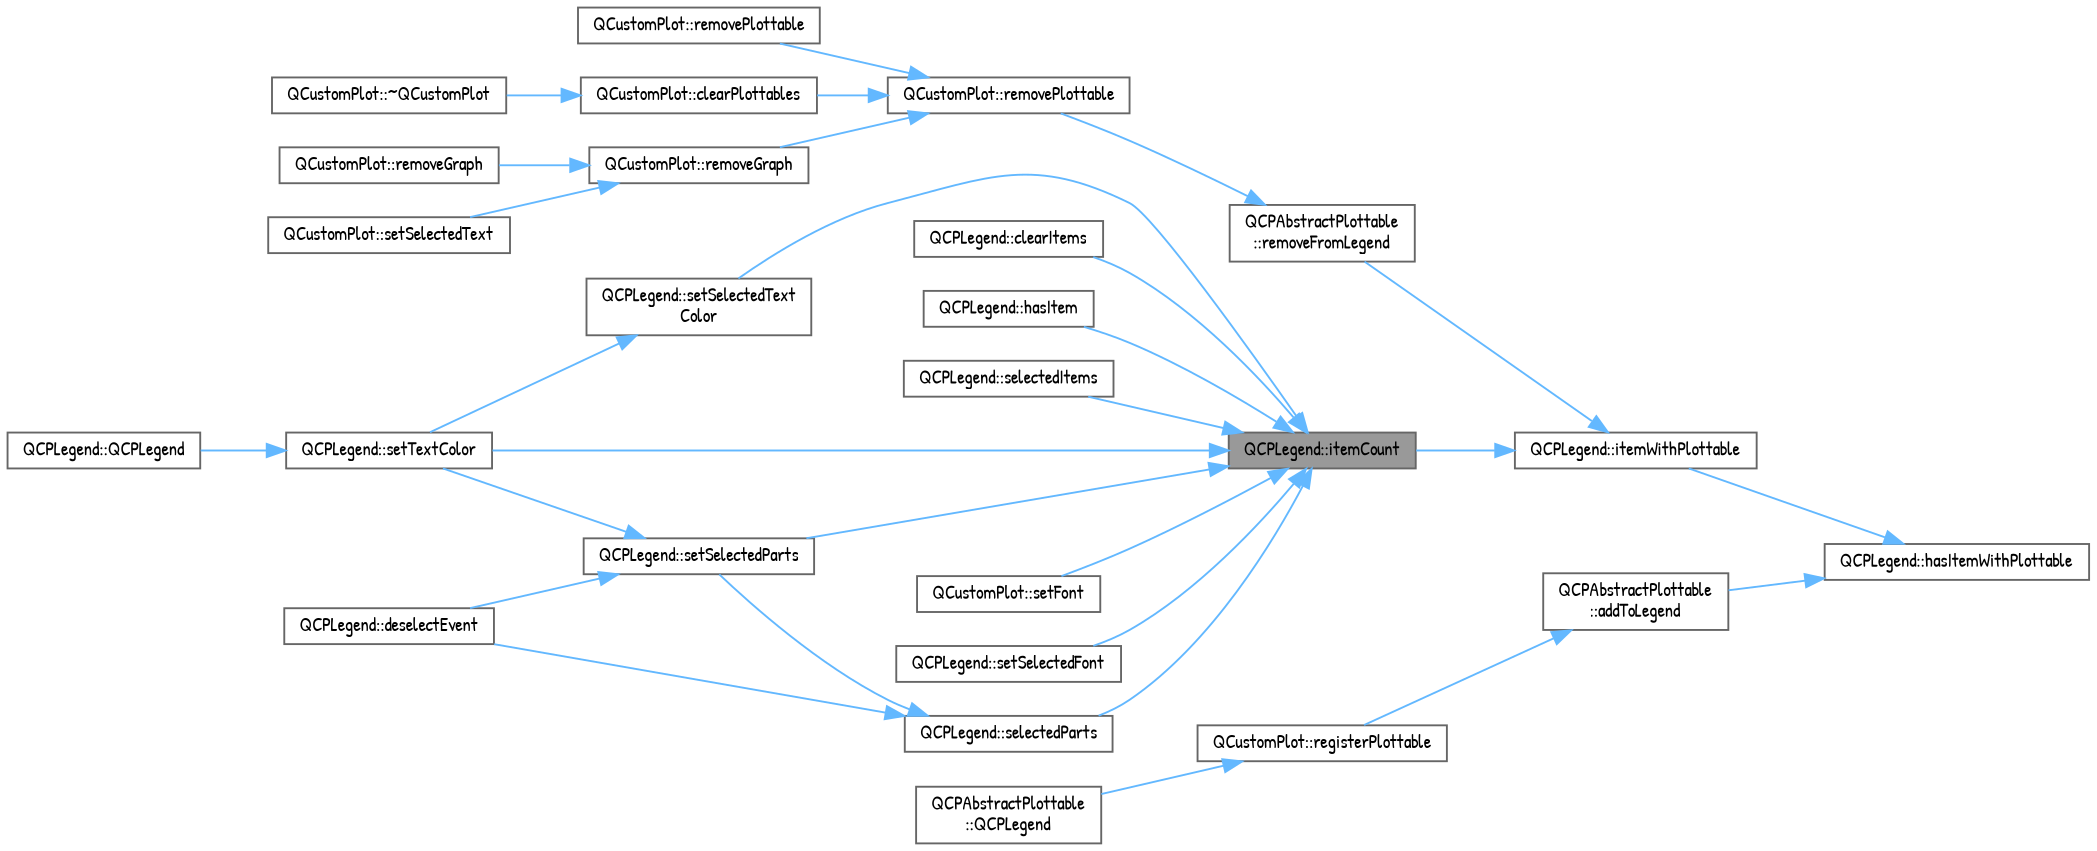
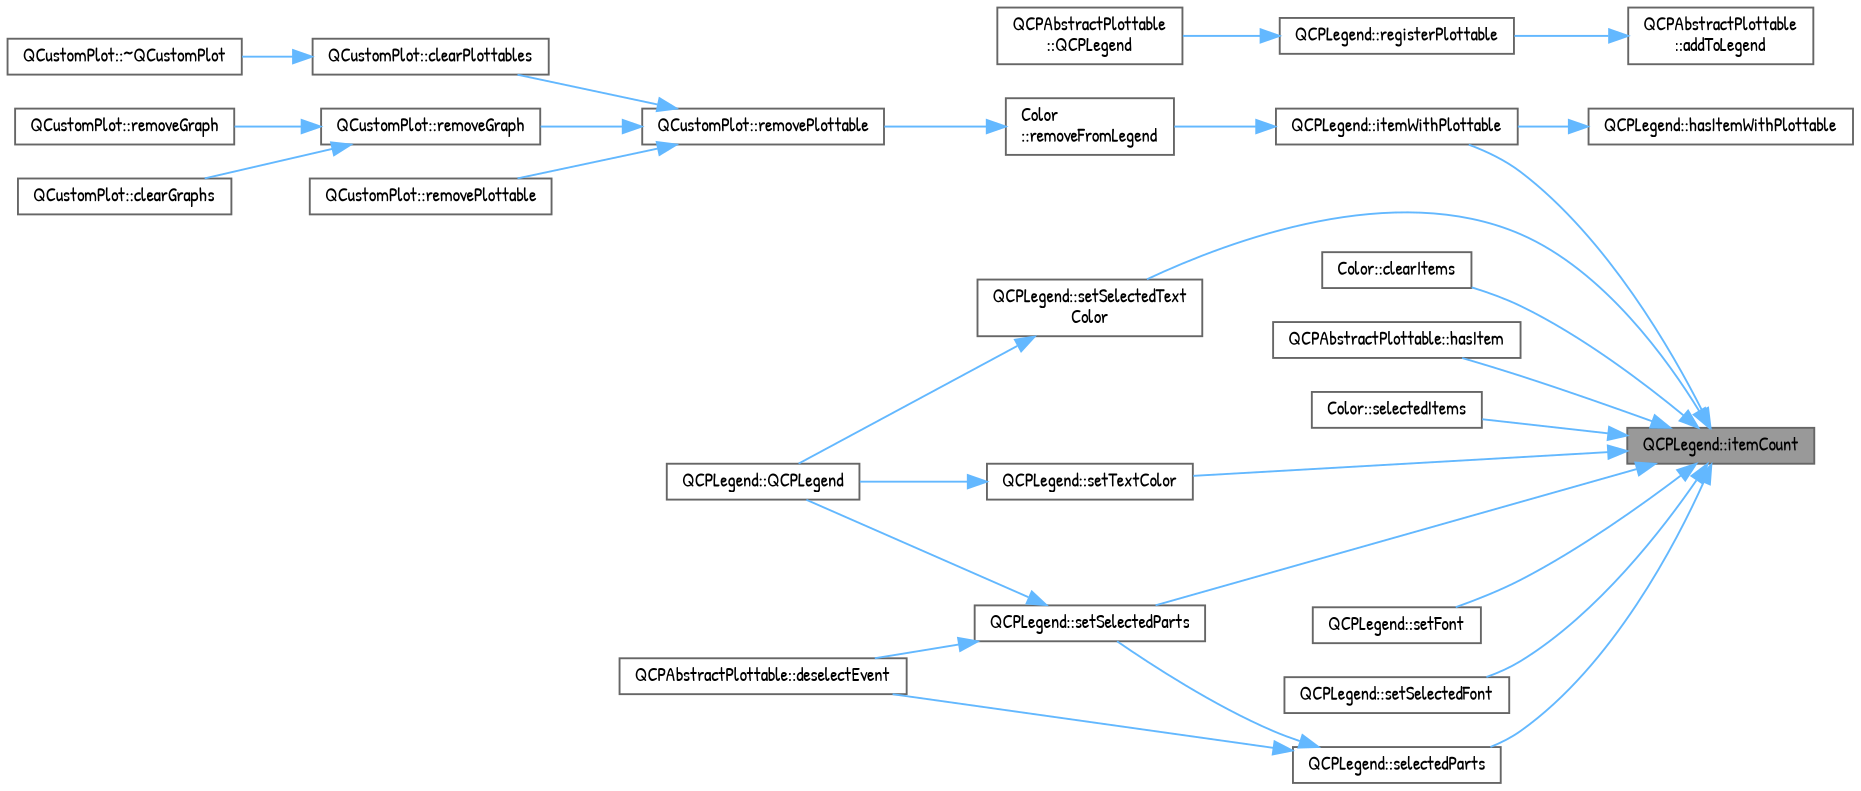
node "QCPAbstractPlottable ::removeFromLegend": label "QCPAbstractPlottable ::removeFromLegend" -> "Color ::removeFromLegend"
node "QCustomPlot::setSelectedText": label "QCustomPlot::setSelectedText" -> "QCustomPlot::clearGraphs"
node "QCPLegend::clearItems": label "QCPLegend::clearItems" -> "Color::clearItems"
node "QCPLegend::hasItem": label "QCPLegend::hasItem" -> "QCPAbstractPlottable::hasItem"
node "QCPLegend::selectedItems": label "QCPLegend::selectedItems" -> "Color::selectedItems"
edge "QCPLegend::setTextColor" -> "QCPLegend::setSelectedText Color": now "QCPLegend::QCPLegend" -> "QCPLegend::setSelectedText Color"
edge "QCPLegend::itemCount" -> "QCPLegend::itemWithPlottable": reversed
edge "QCPLegend::setTextColor" -> "QCPLegend::setSelectedParts": now "QCPLegend::QCPLegend" -> "QCPLegend::setSelectedParts"
edge "QCPAbstractPlottable ::addToLegend" -> "QCPLegend::hasItemWithPlottable": removed
node "QCustomPlot::setFont": label "QCustomPlot::setFont" -> "QCPLegend::setFont"
node "QCPLegend::deselectEvent": label "QCPLegend::deselectEvent" -> "QCPAbstractPlottable::deselectEvent"
node "QCustomPlot::registerPlottable": label "QCustomPlot::registerPlottable" -> "QCPLegend::registerPlottable"
